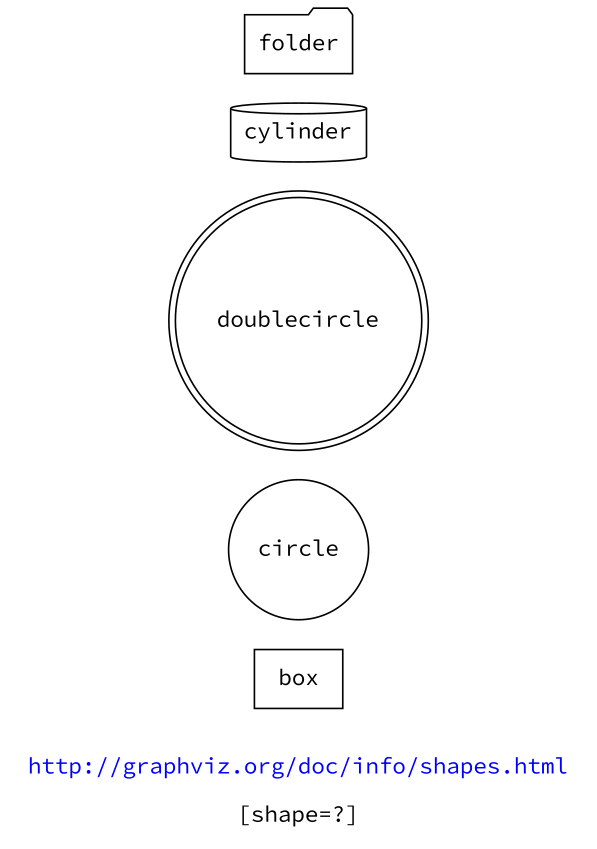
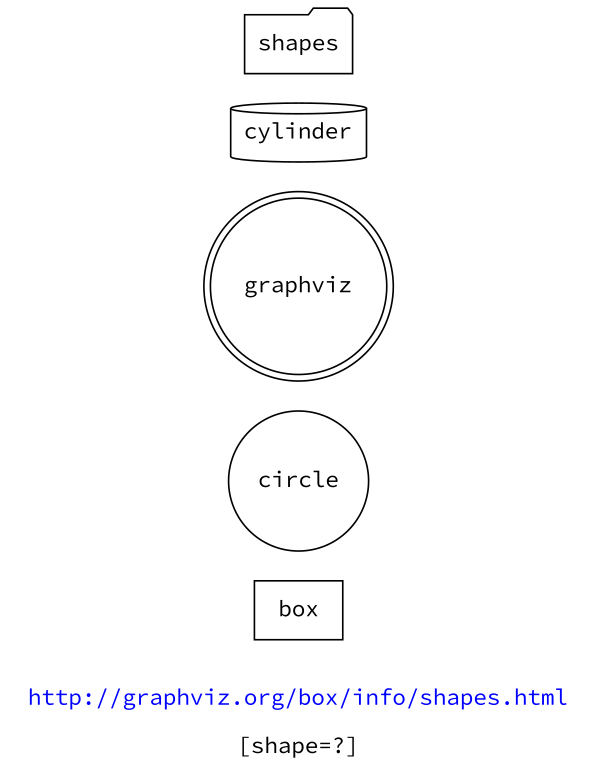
node "folder": label "folder" -> "shapes"
node "doublecircle": label "doublecircle" -> "graphviz"
node "http://graphviz.org/doc/info/shapes.html": label "http://graphviz.org/doc/info/shapes.html" -> "http://graphviz.org/box/info/shapes.html"
